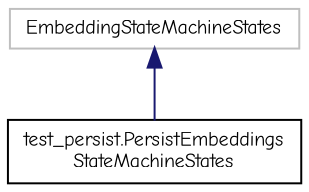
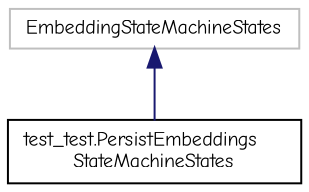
node "test_persist.PersistEmbeddings StateMachineStates": label "test_persist.PersistEmbeddings StateMachineStates" -> "test_test.PersistEmbeddings StateMachineStates"
